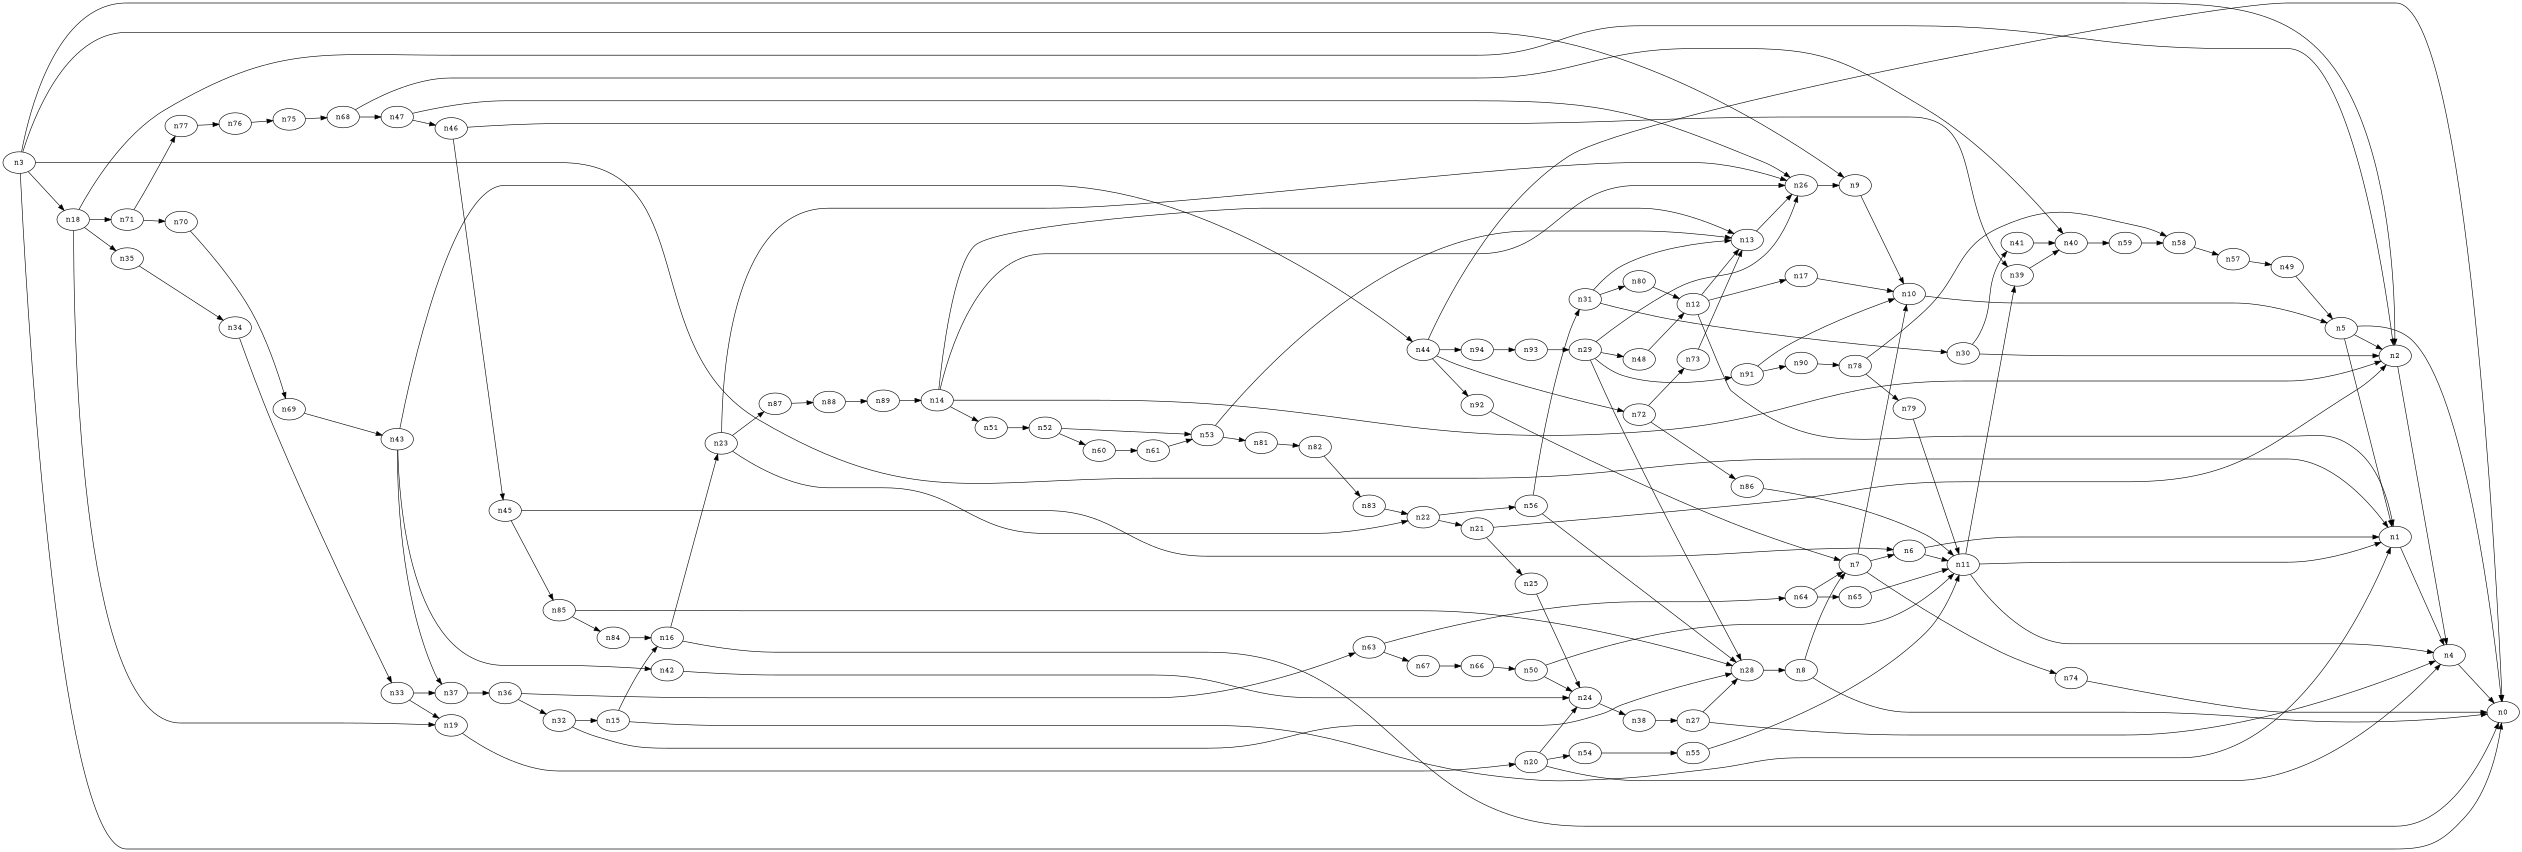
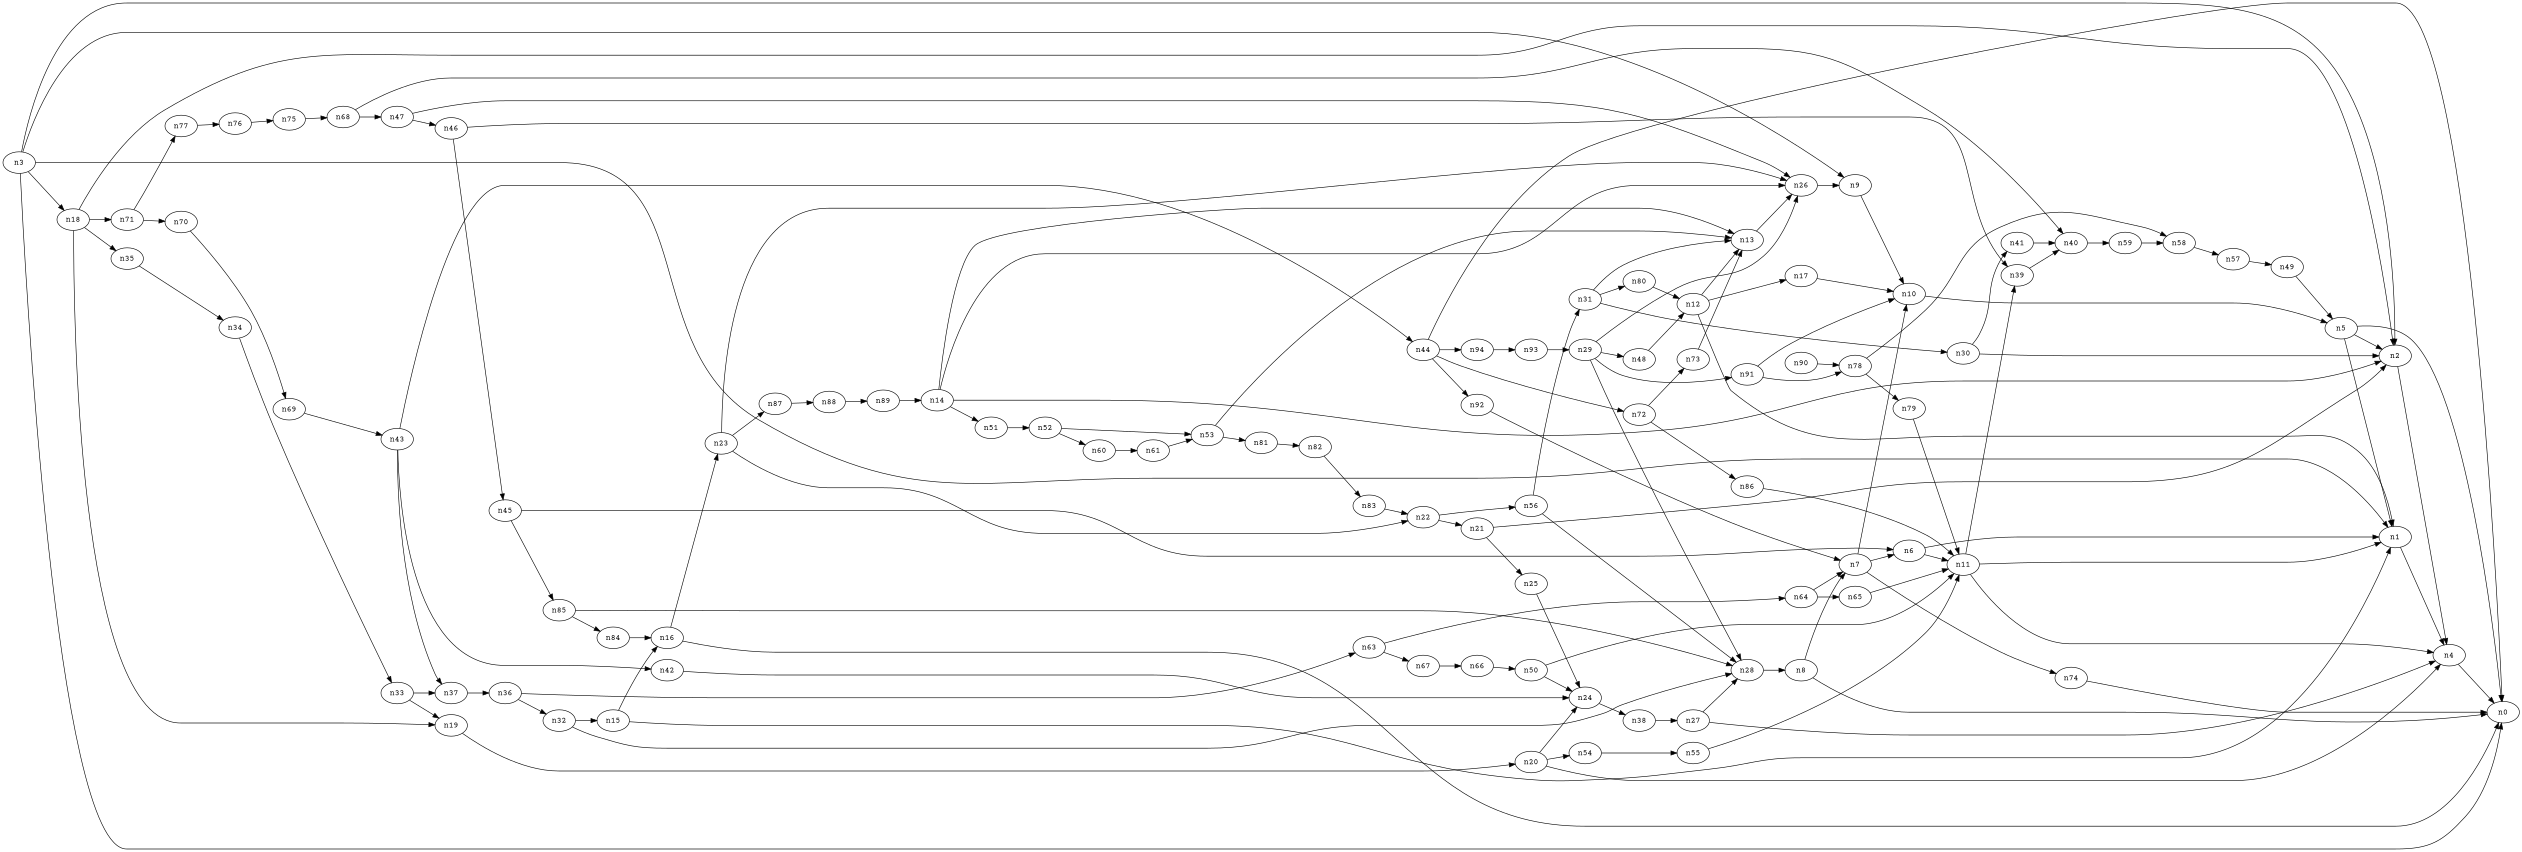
edge "n91" -> "n90": now "n91" -> "n78"
